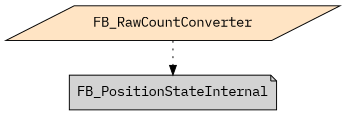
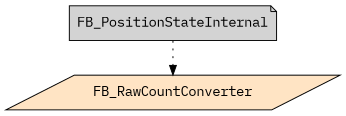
edge "FB_RawCountConverter" -> "FB_PositionStateInternal": reversed
